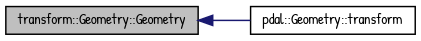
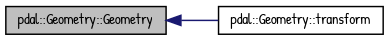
node "transform::Geometry::Geometry": label "transform::Geometry::Geometry" -> "pdal::Geometry::Geometry"
